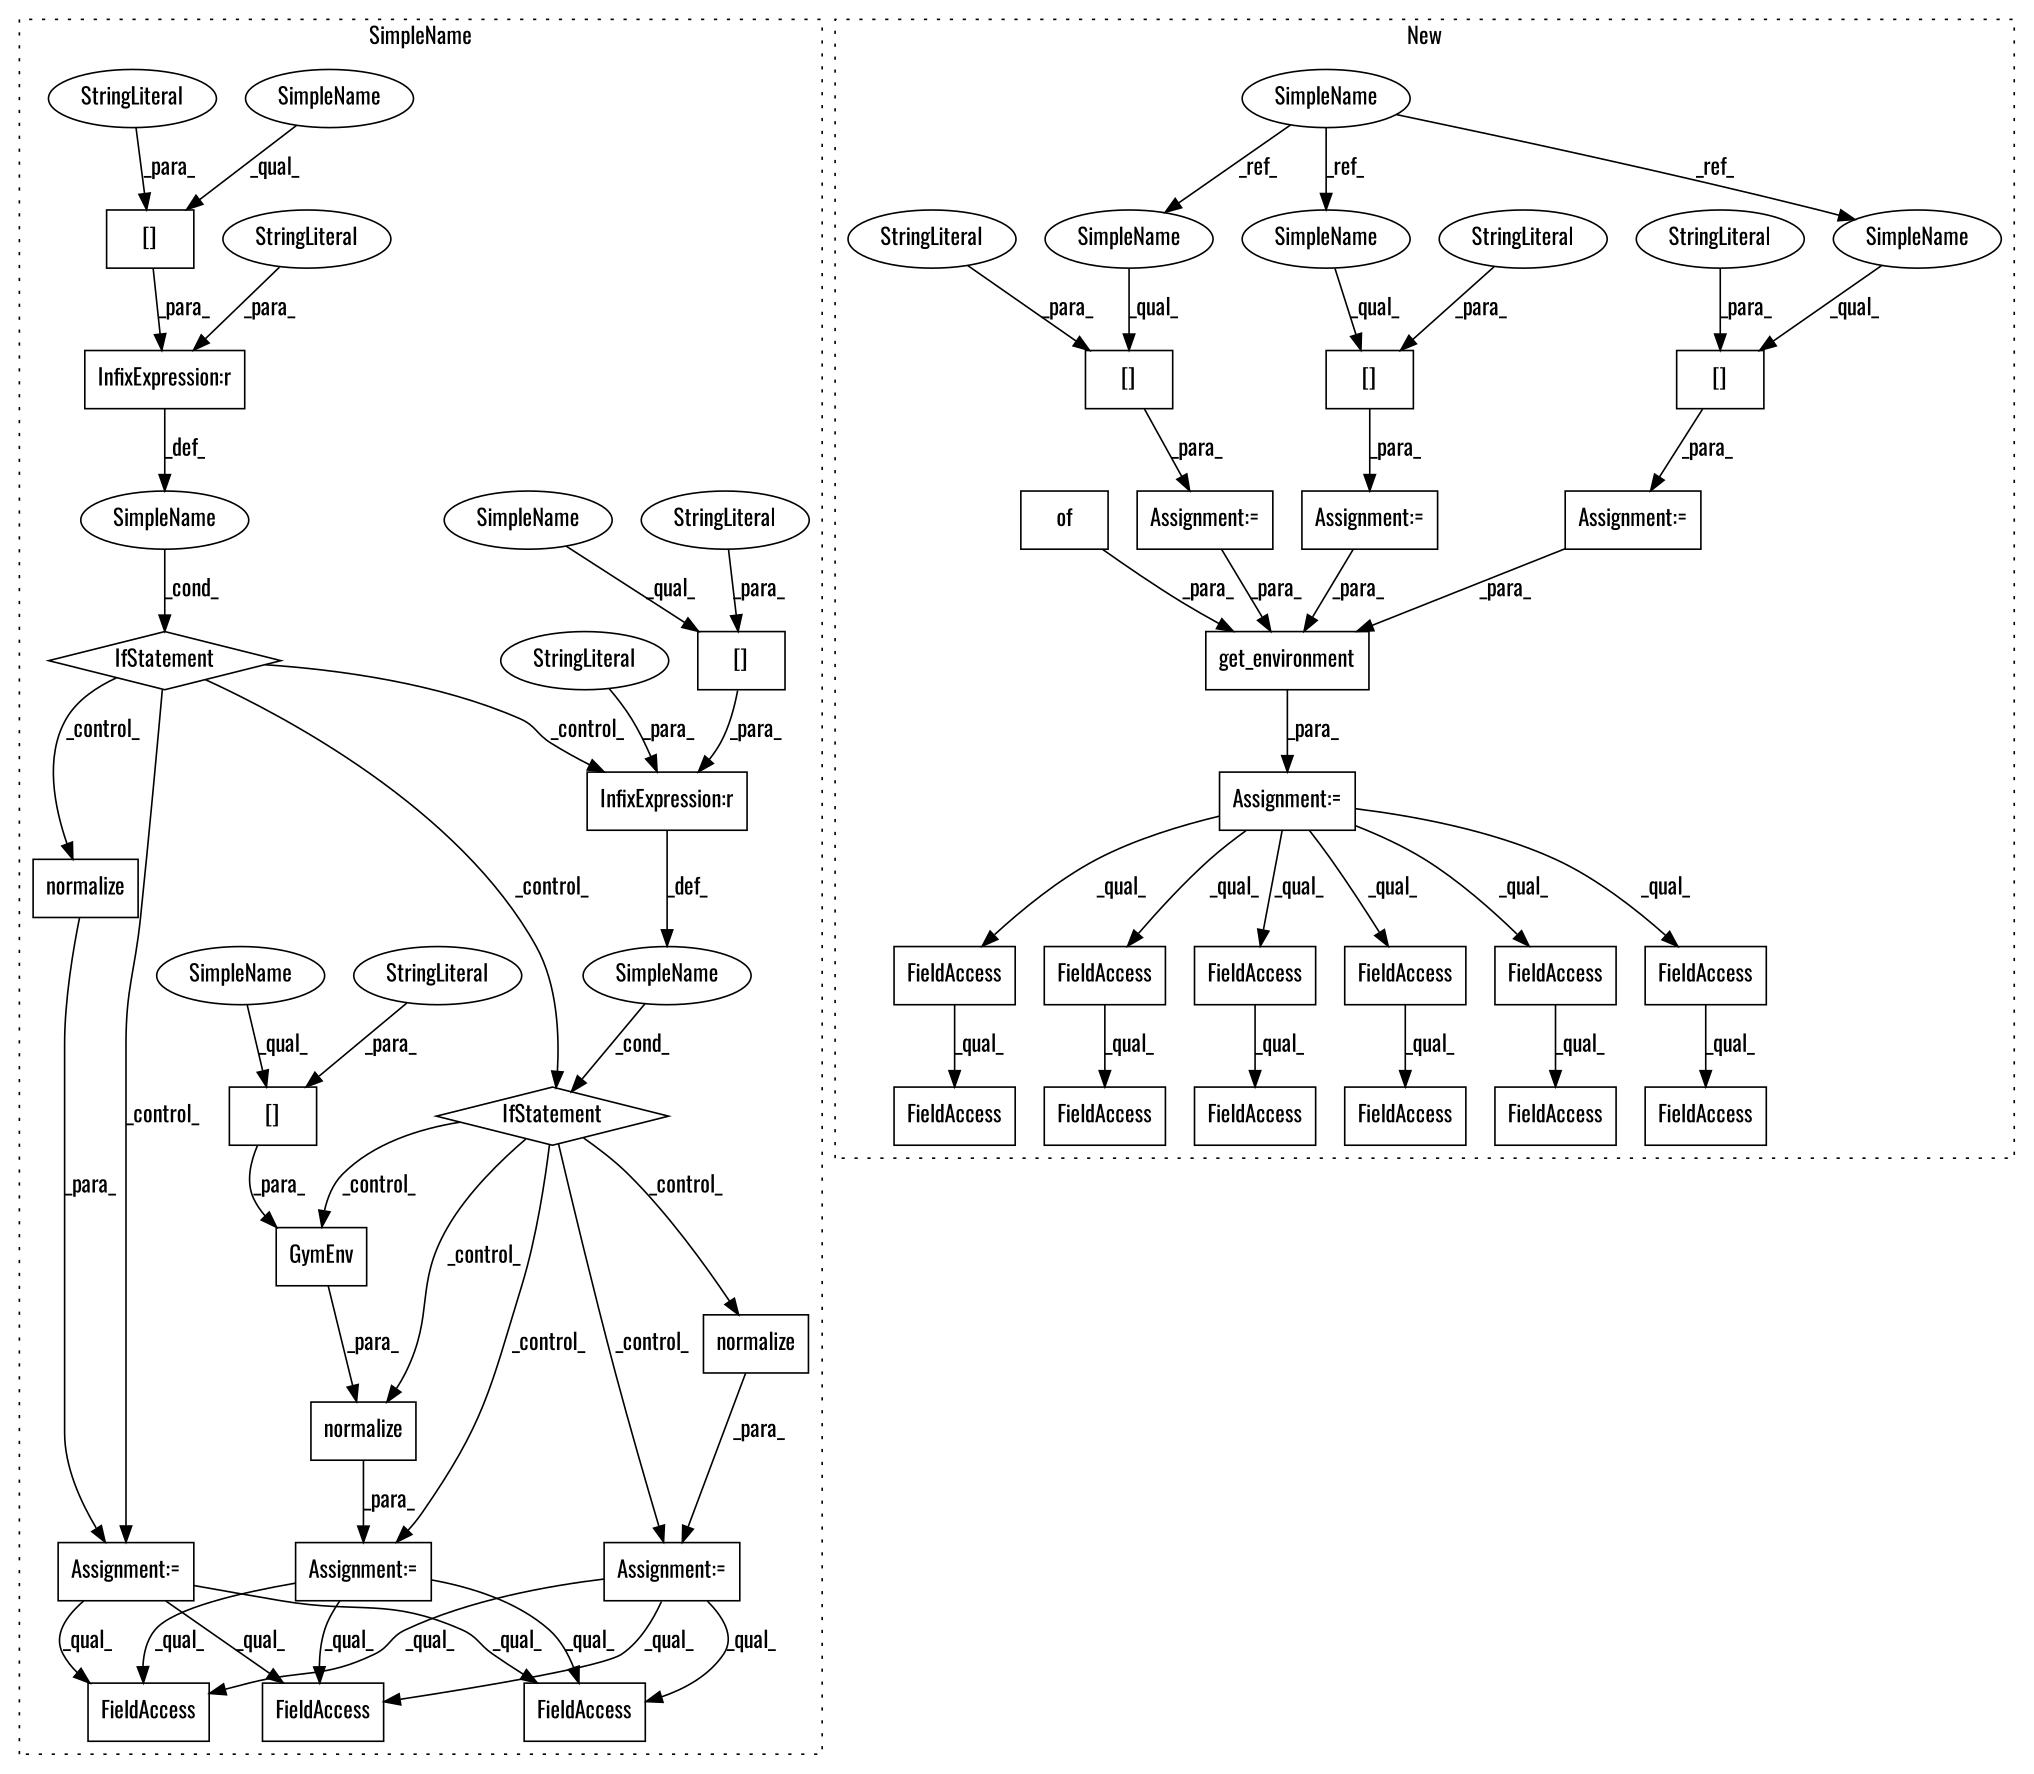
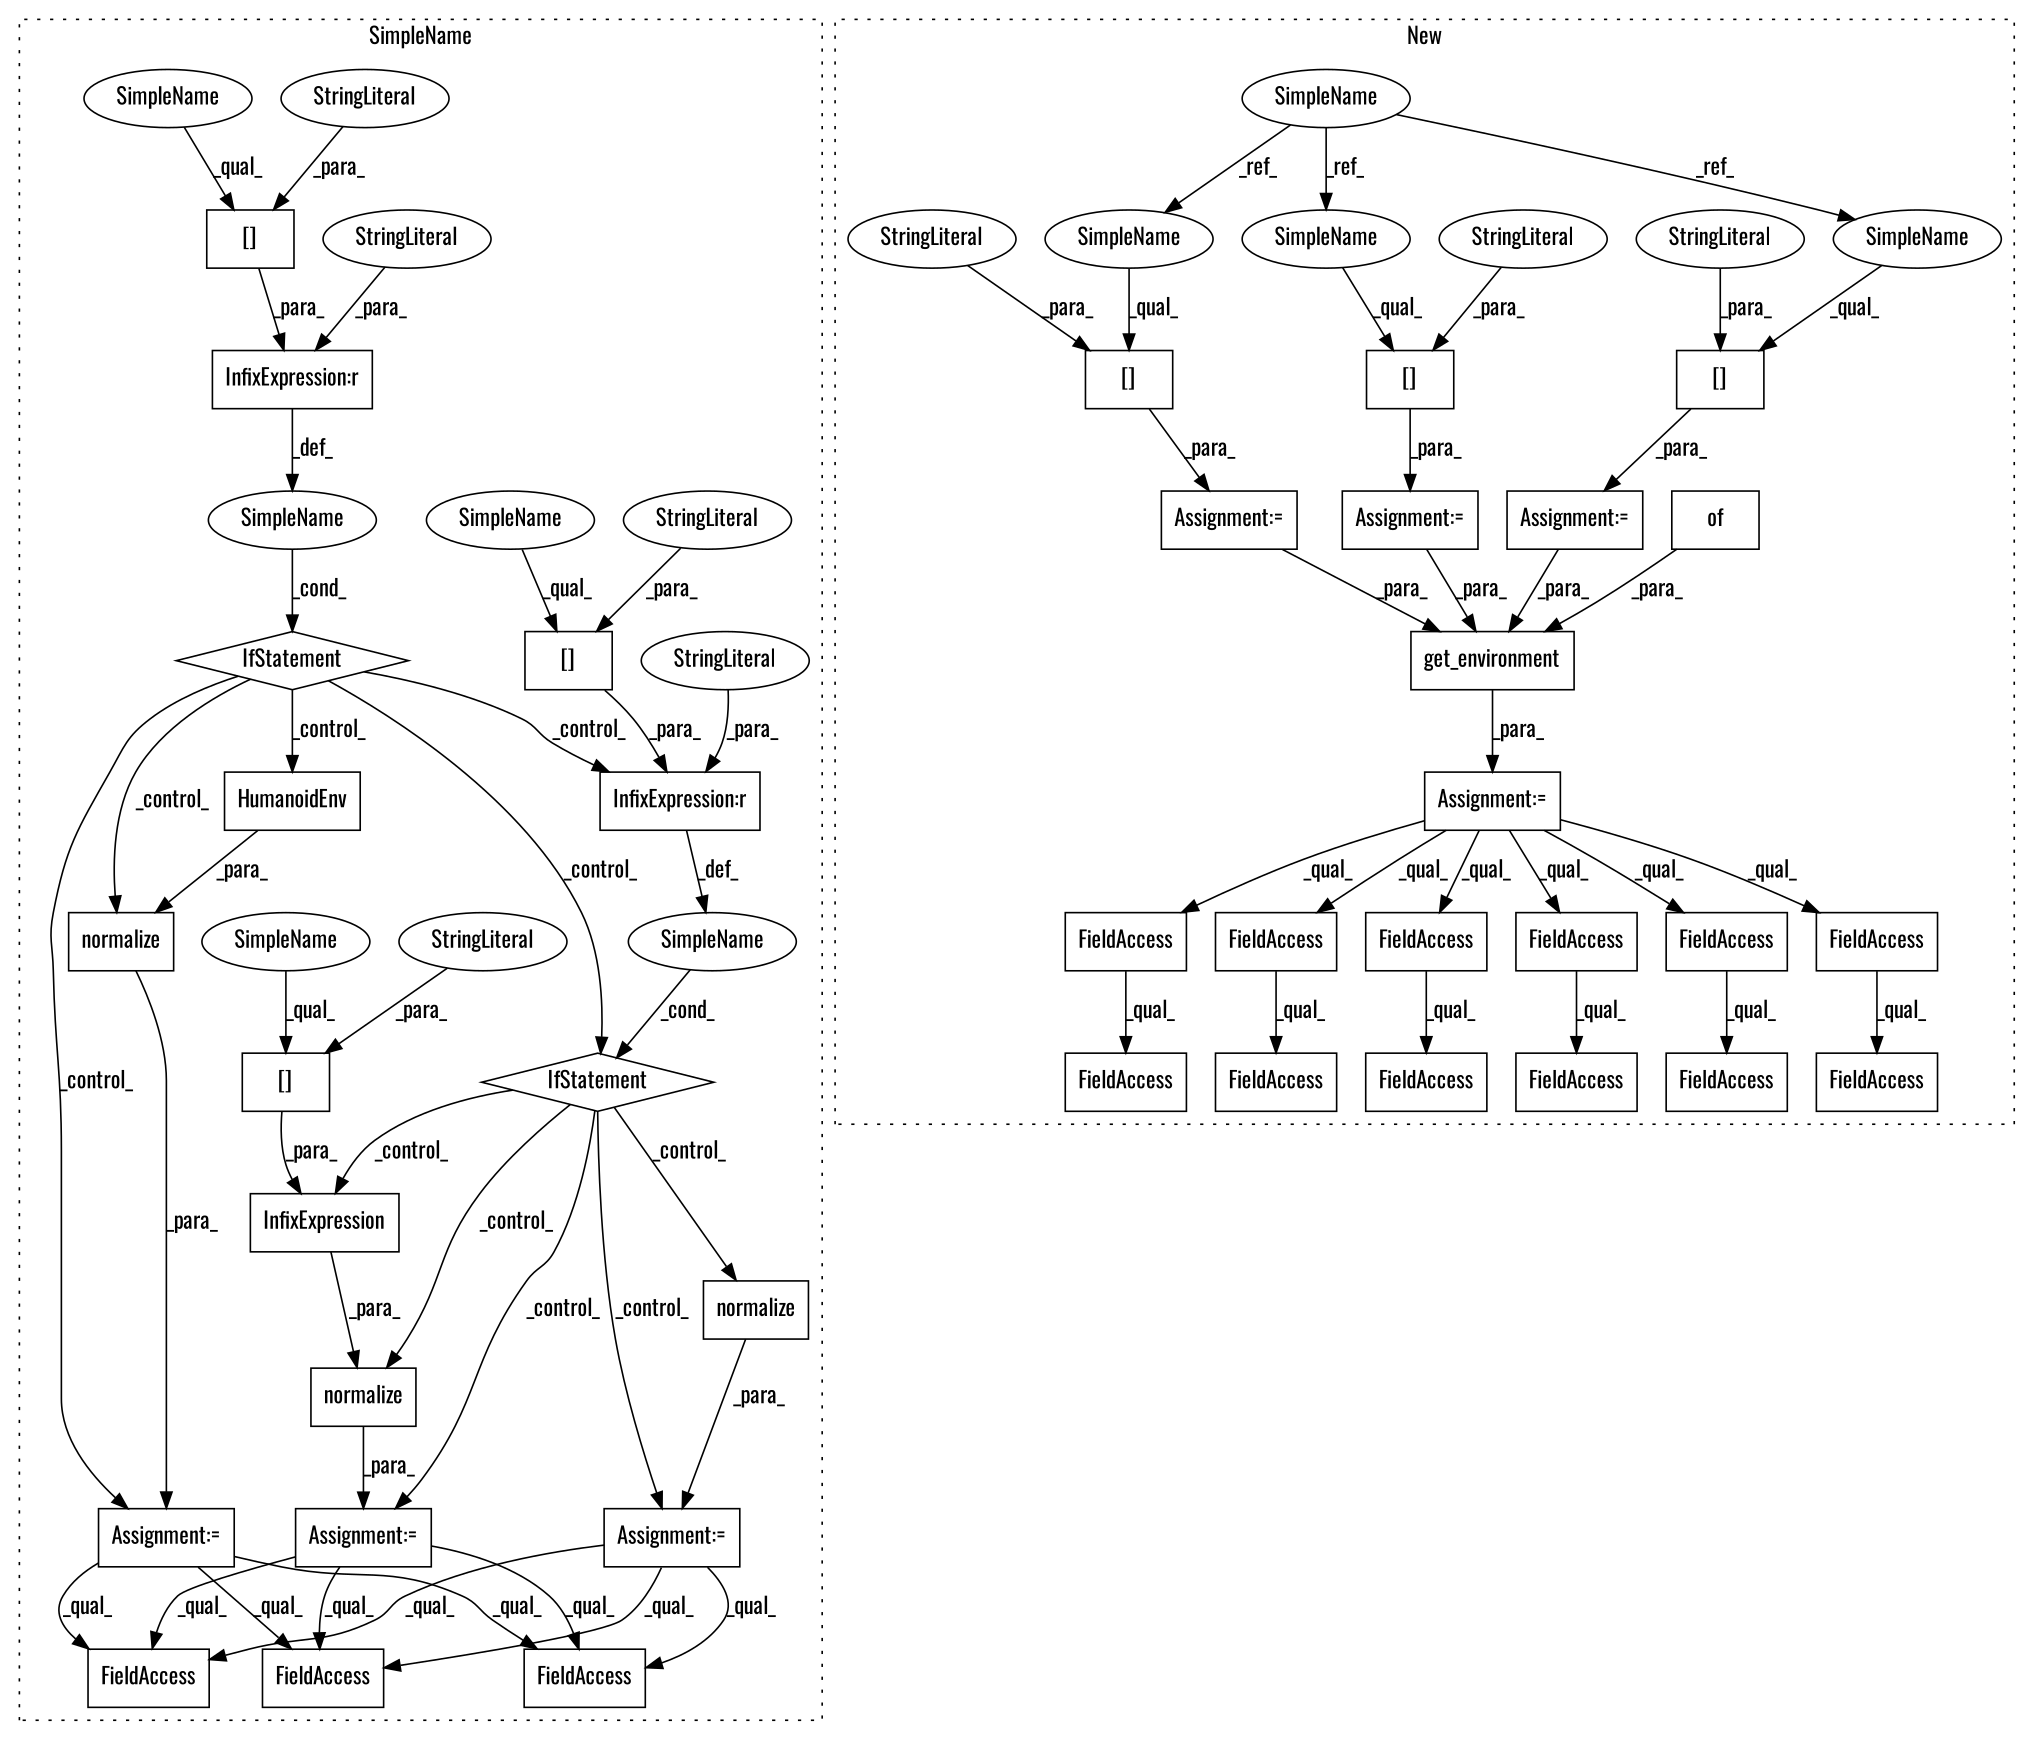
node "HumanoidEnv": added
node "GymEnv": label "GymEnv" -> "InfixExpression"
